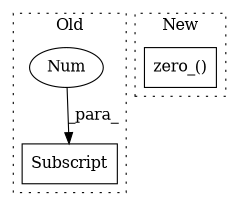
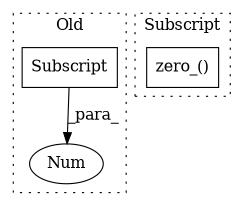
cluster "New": label "New" -> "Subscript"
edge "Num" -> "Subscript": reversed
